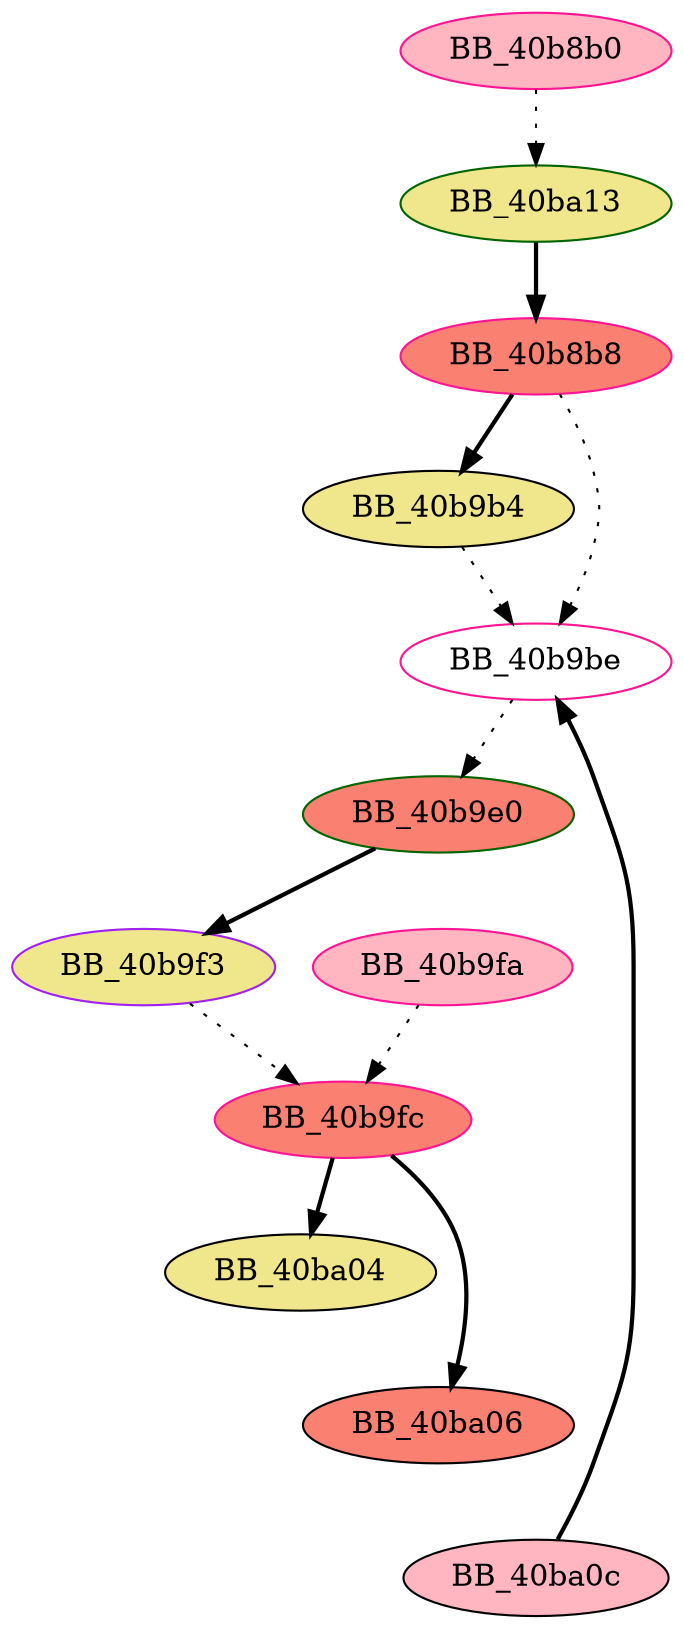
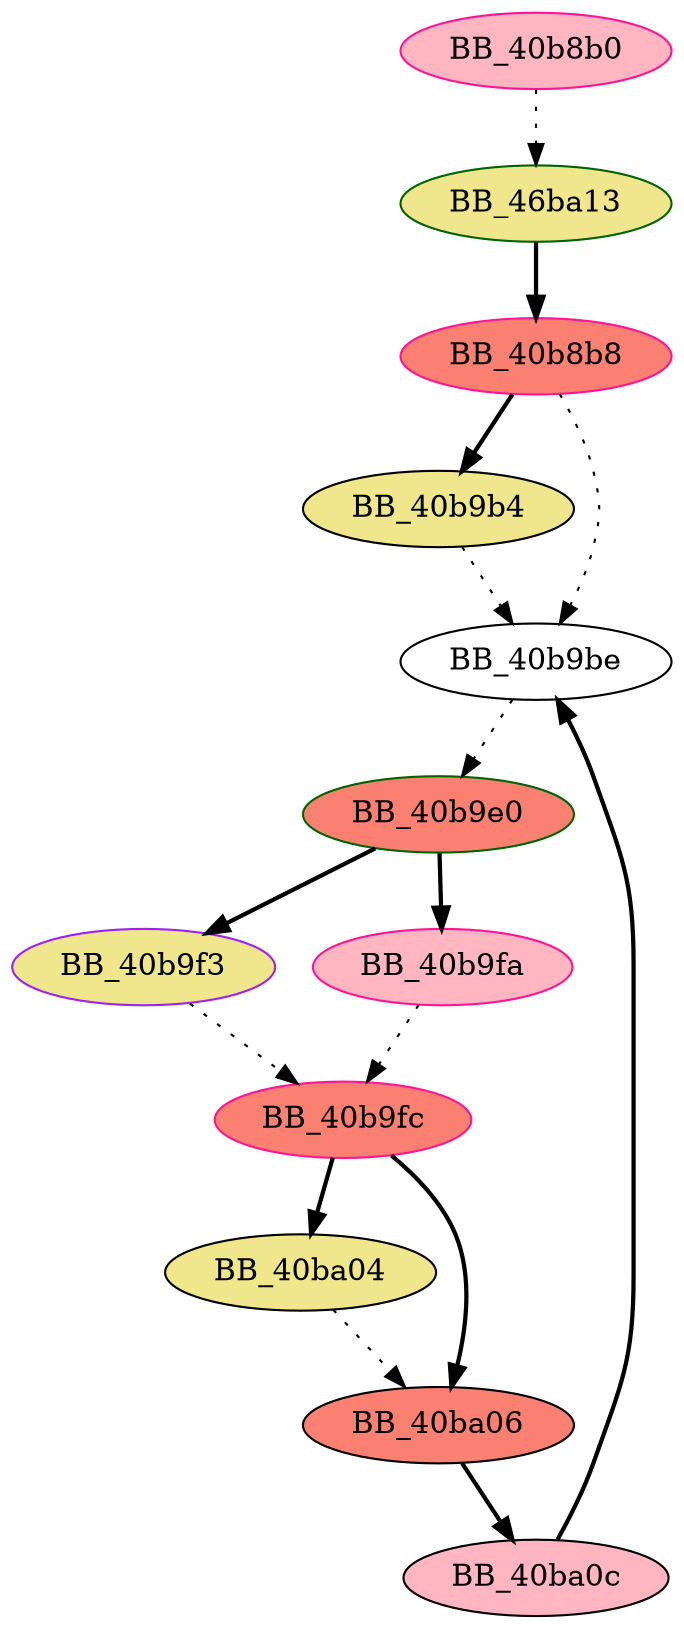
node "BB_40ba13": label "BB_40ba13" -> "BB_46ba13"
node "BB_40b9be": color deeppink -> black
edge "BB_40b9e0" -> "BB_40b9fa": added
edge "BB_40ba04" -> "BB_40ba06": added
edge "BB_40ba06" -> "BB_40ba0c": added
